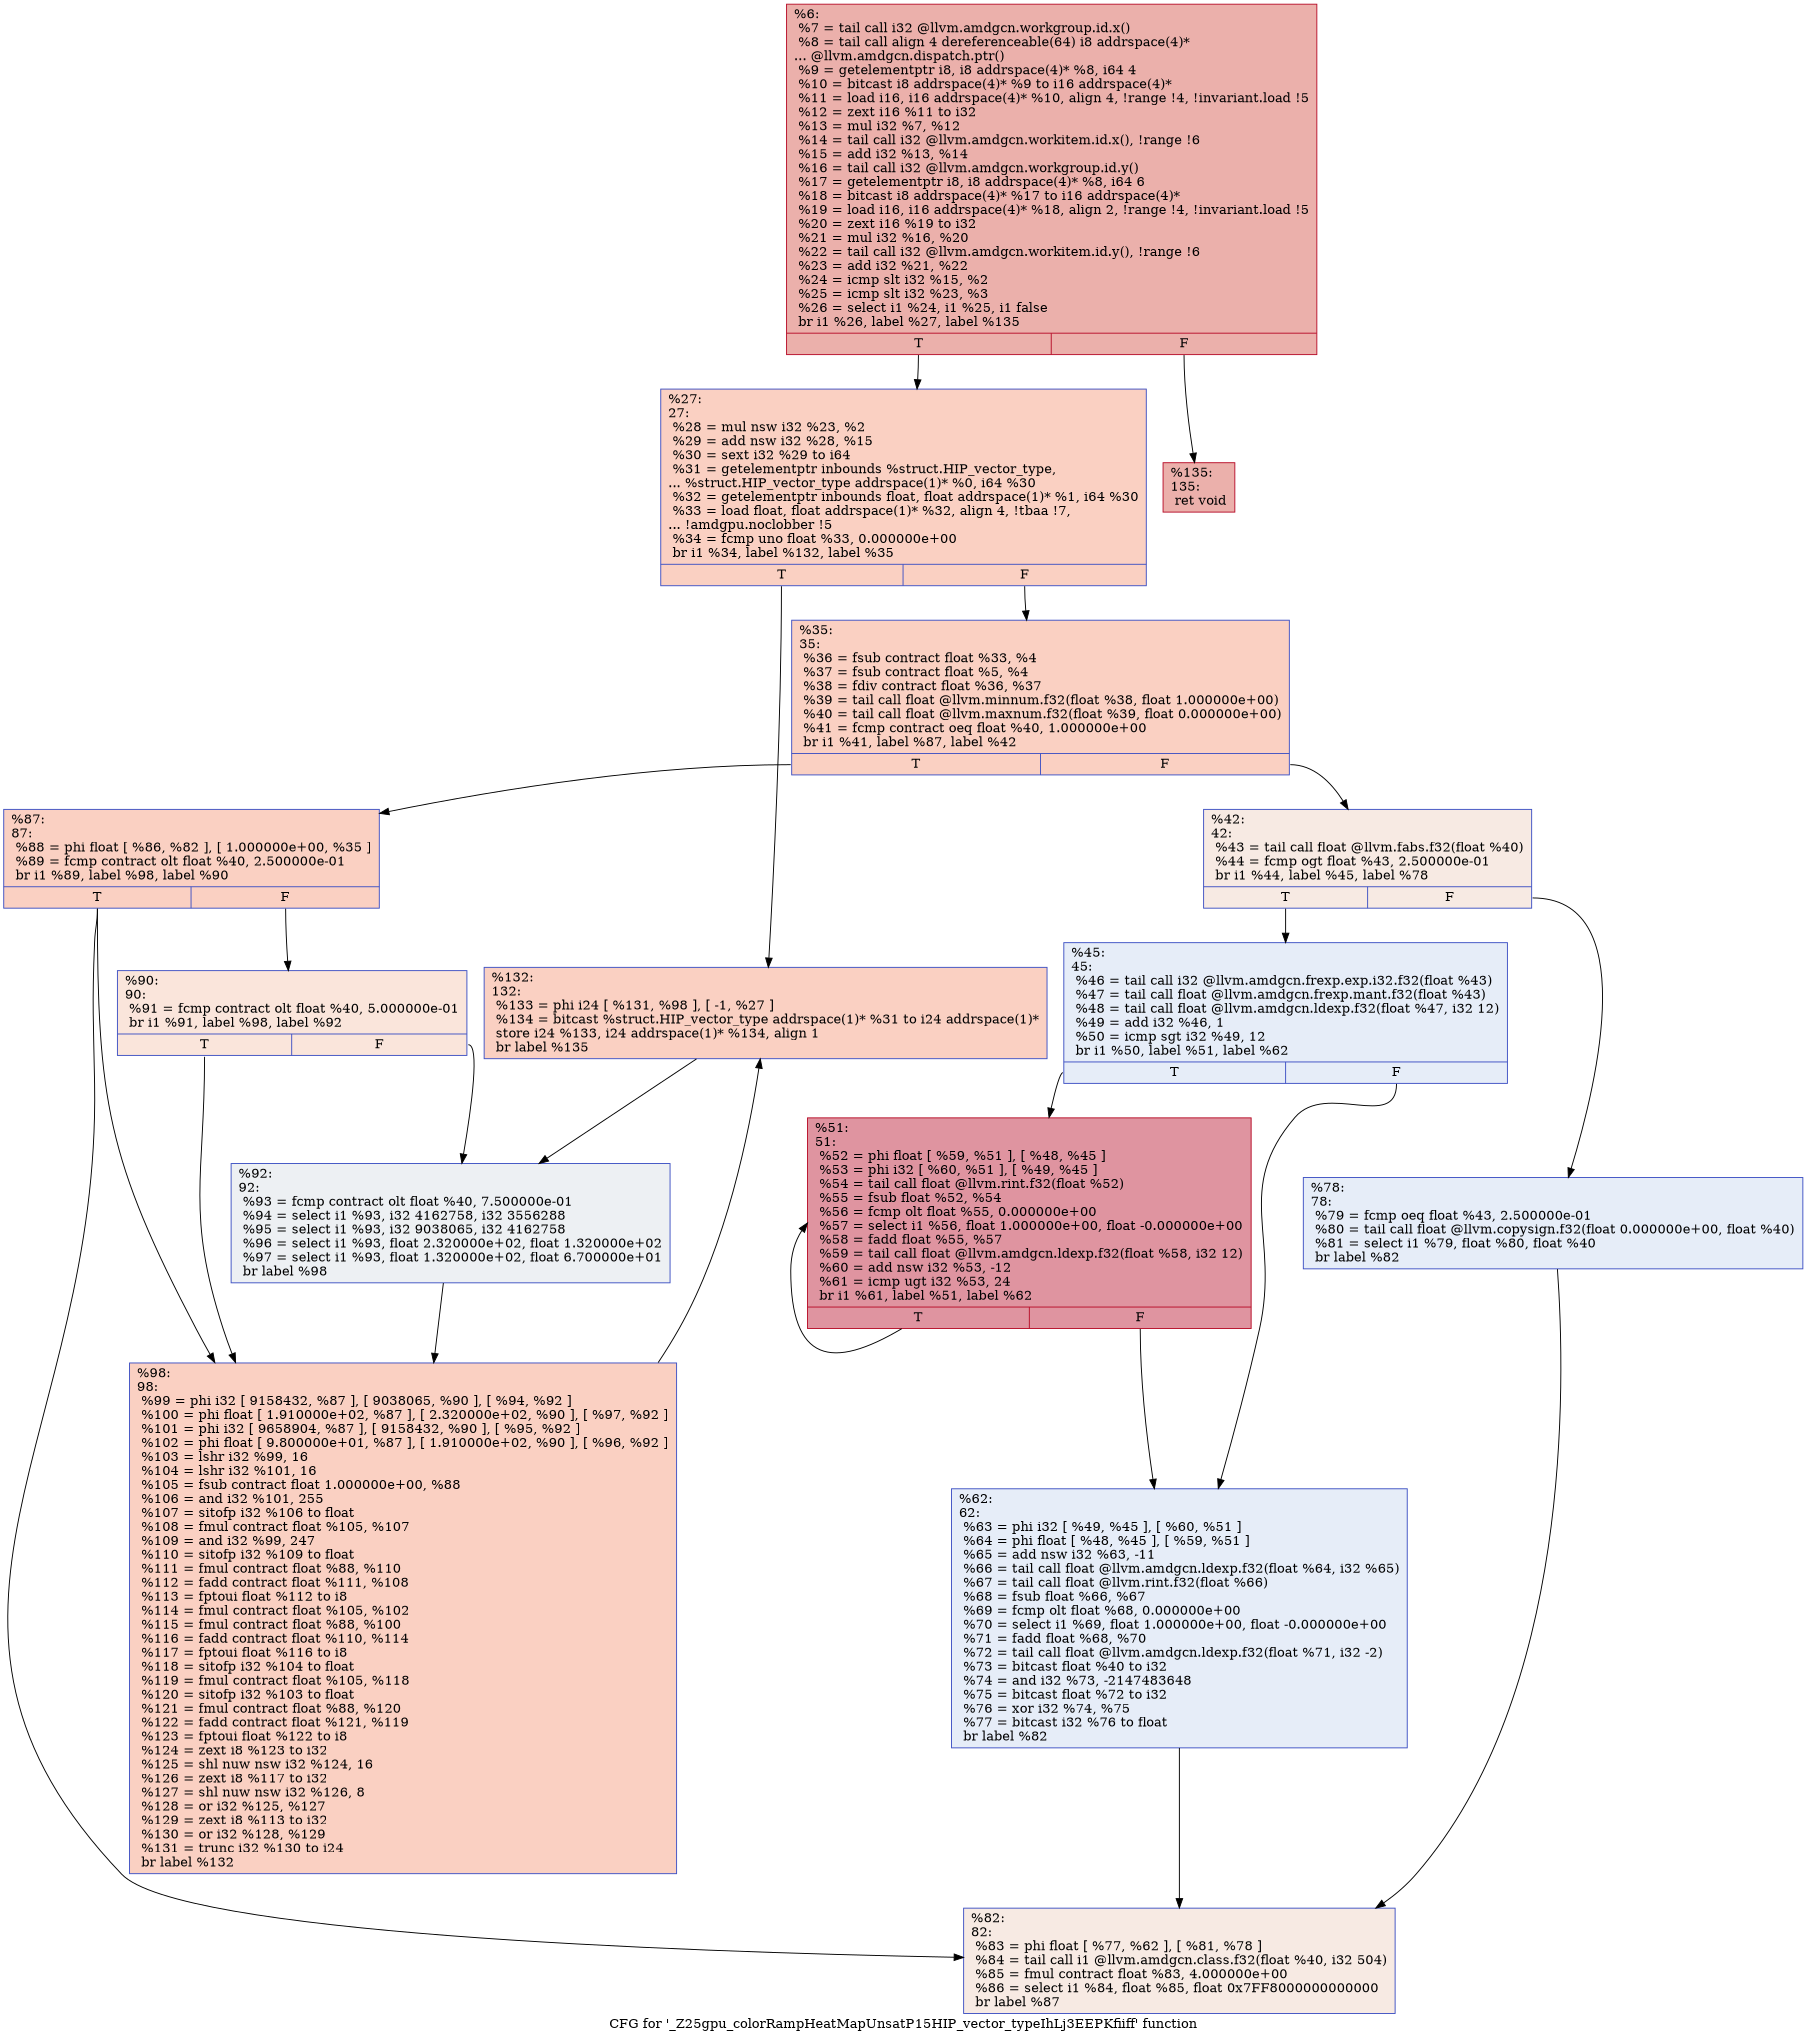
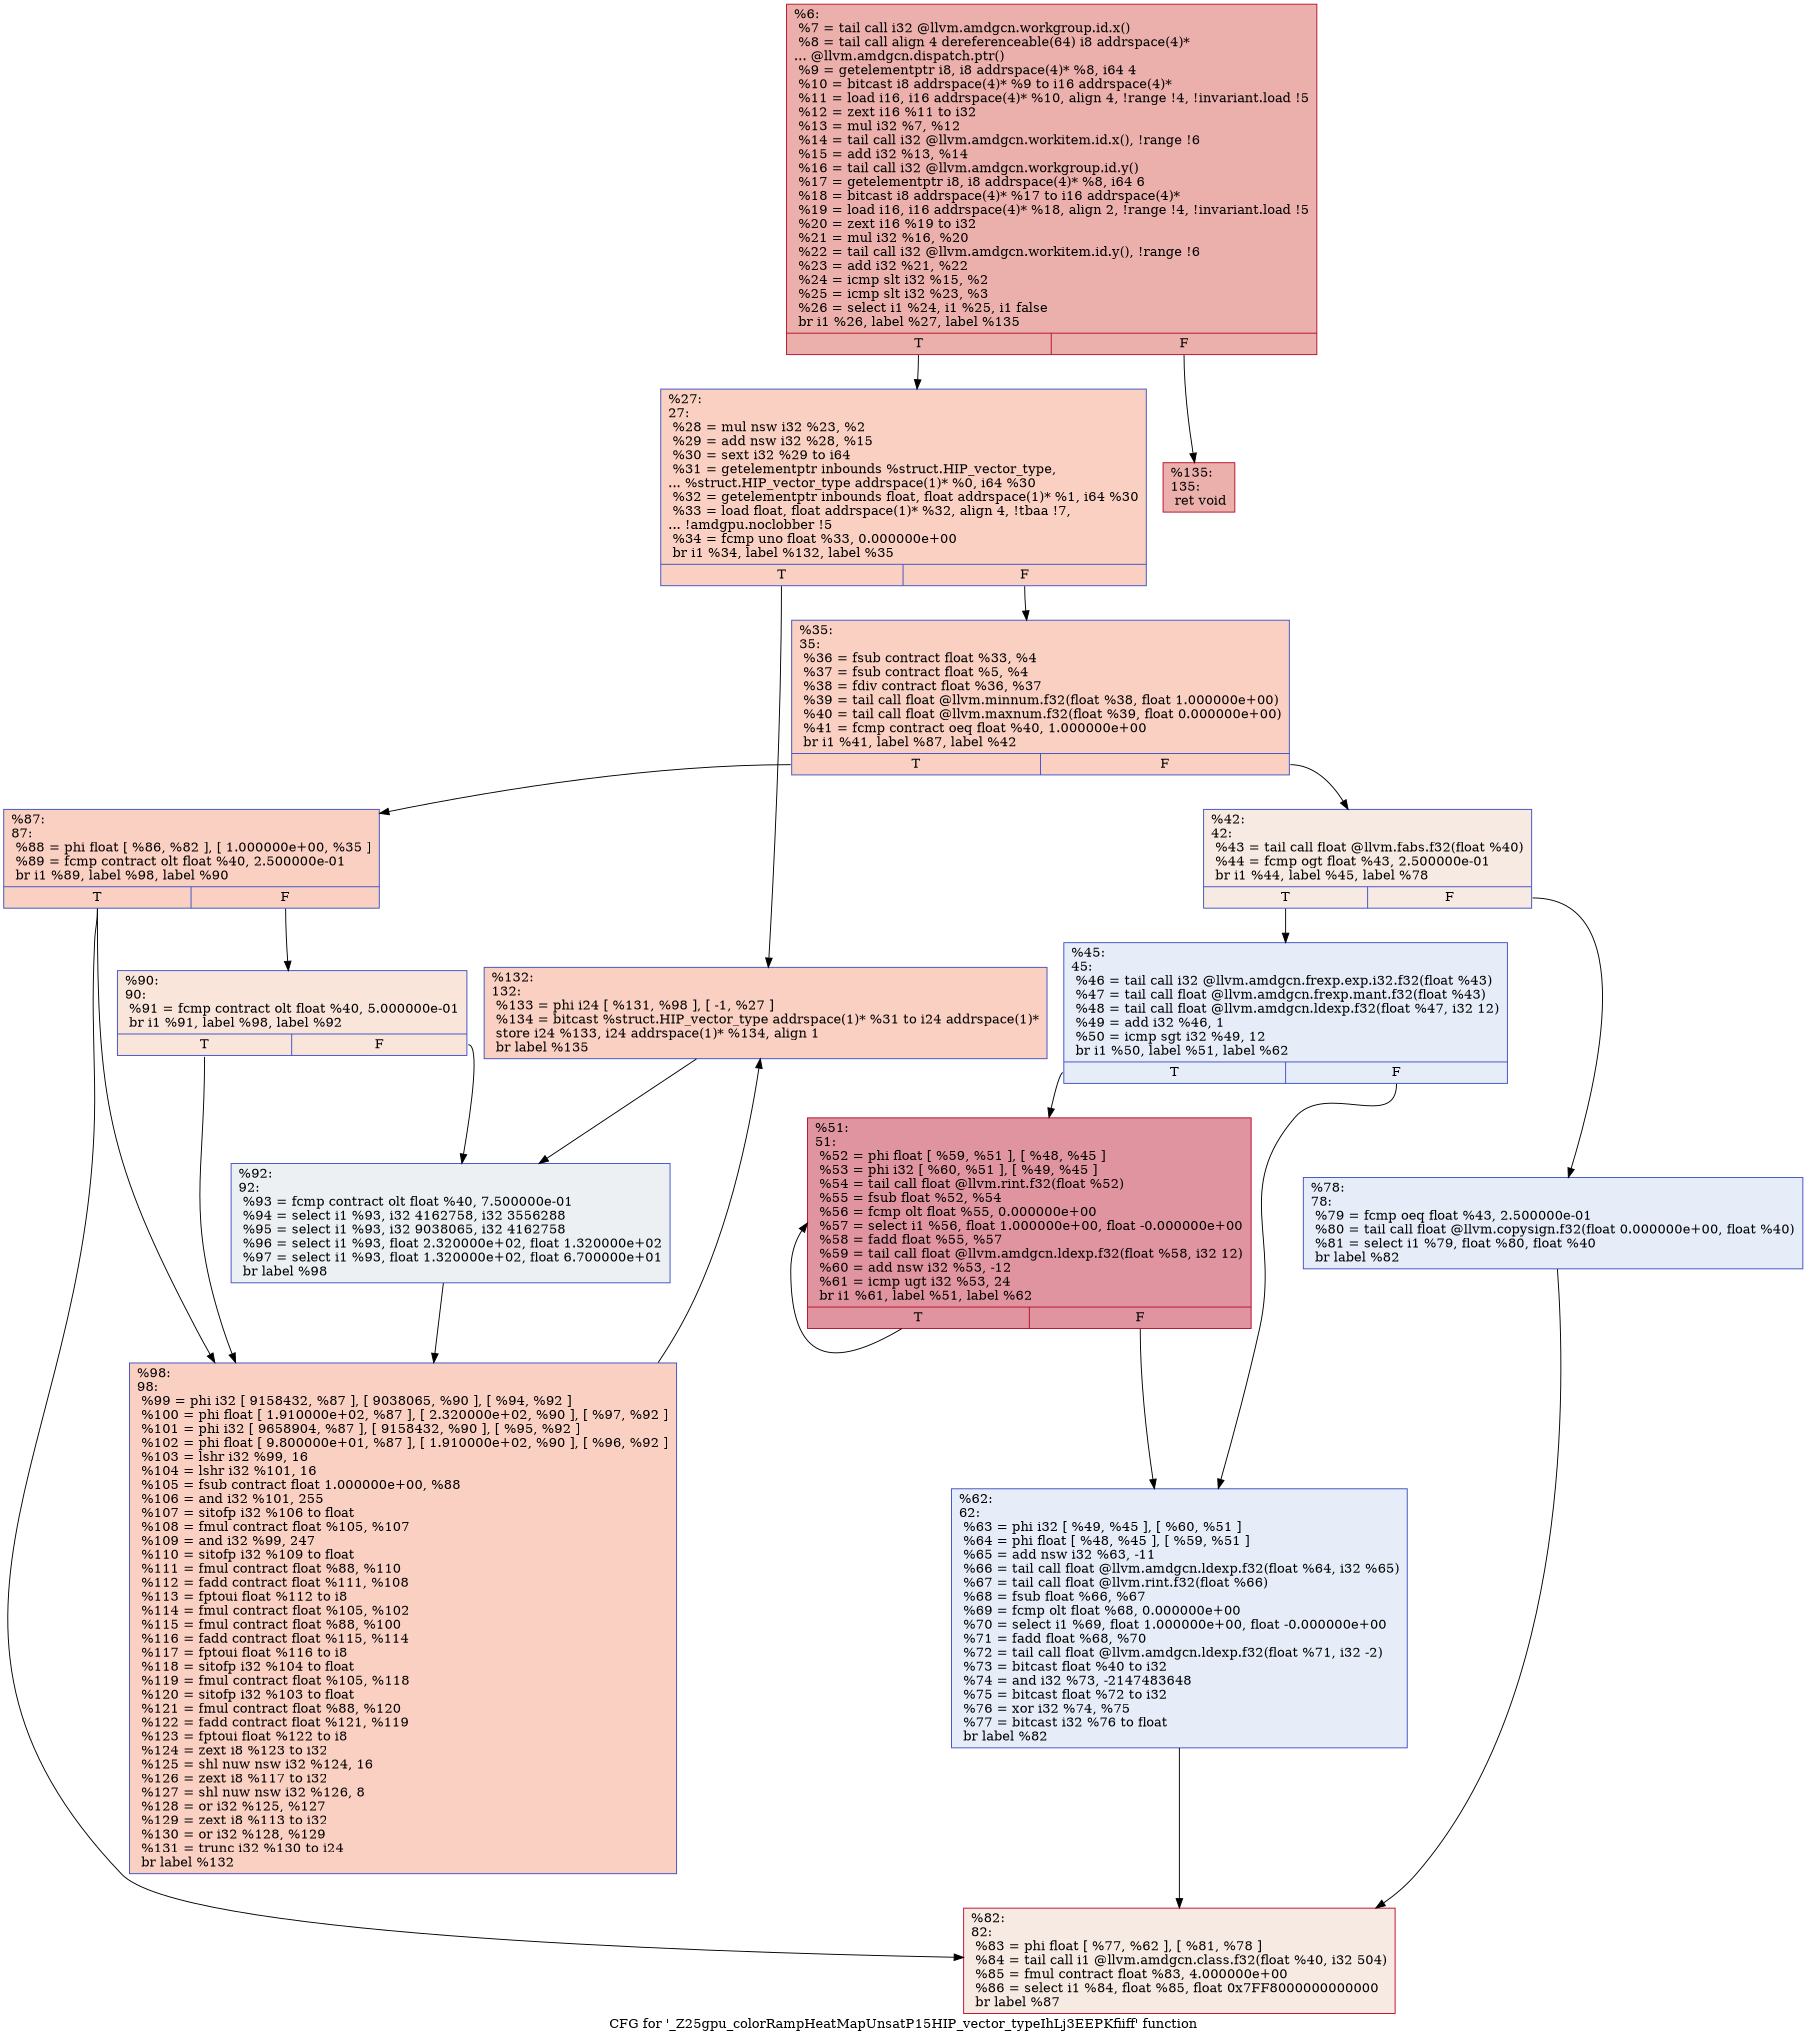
node "%98:": text "%116 = fadd contract float %110, %114" -> "%116 = fadd contract float %115, %114"
node "%82:": color #3d50c3ff -> #b70d28ff
